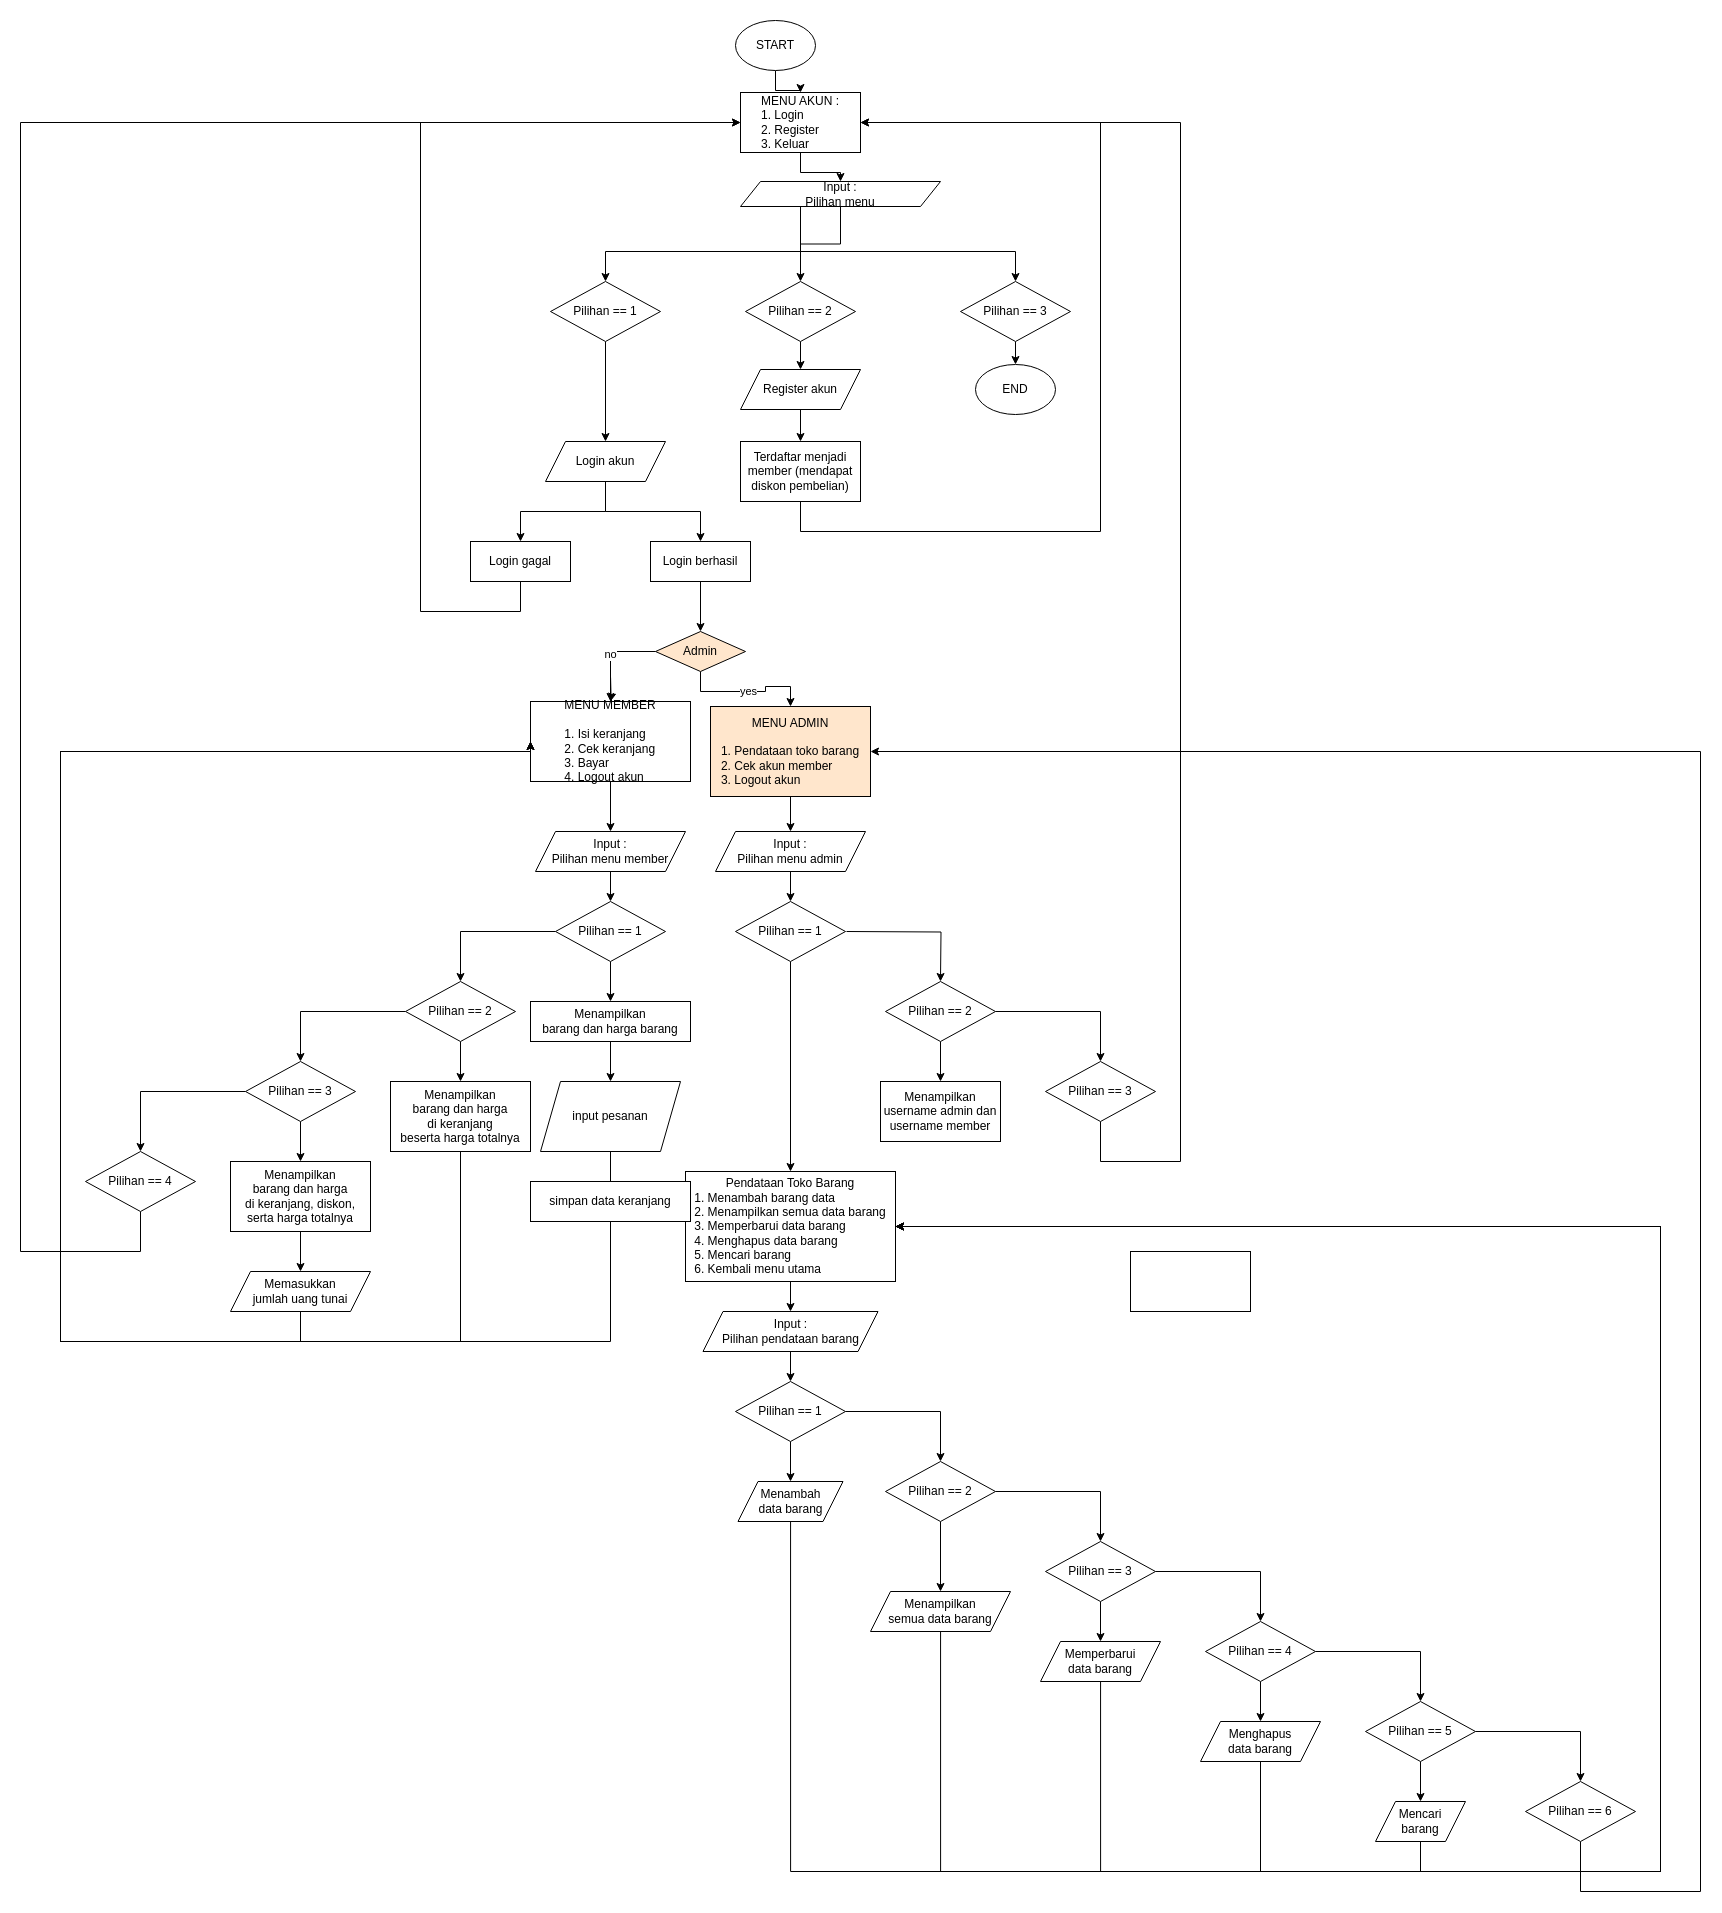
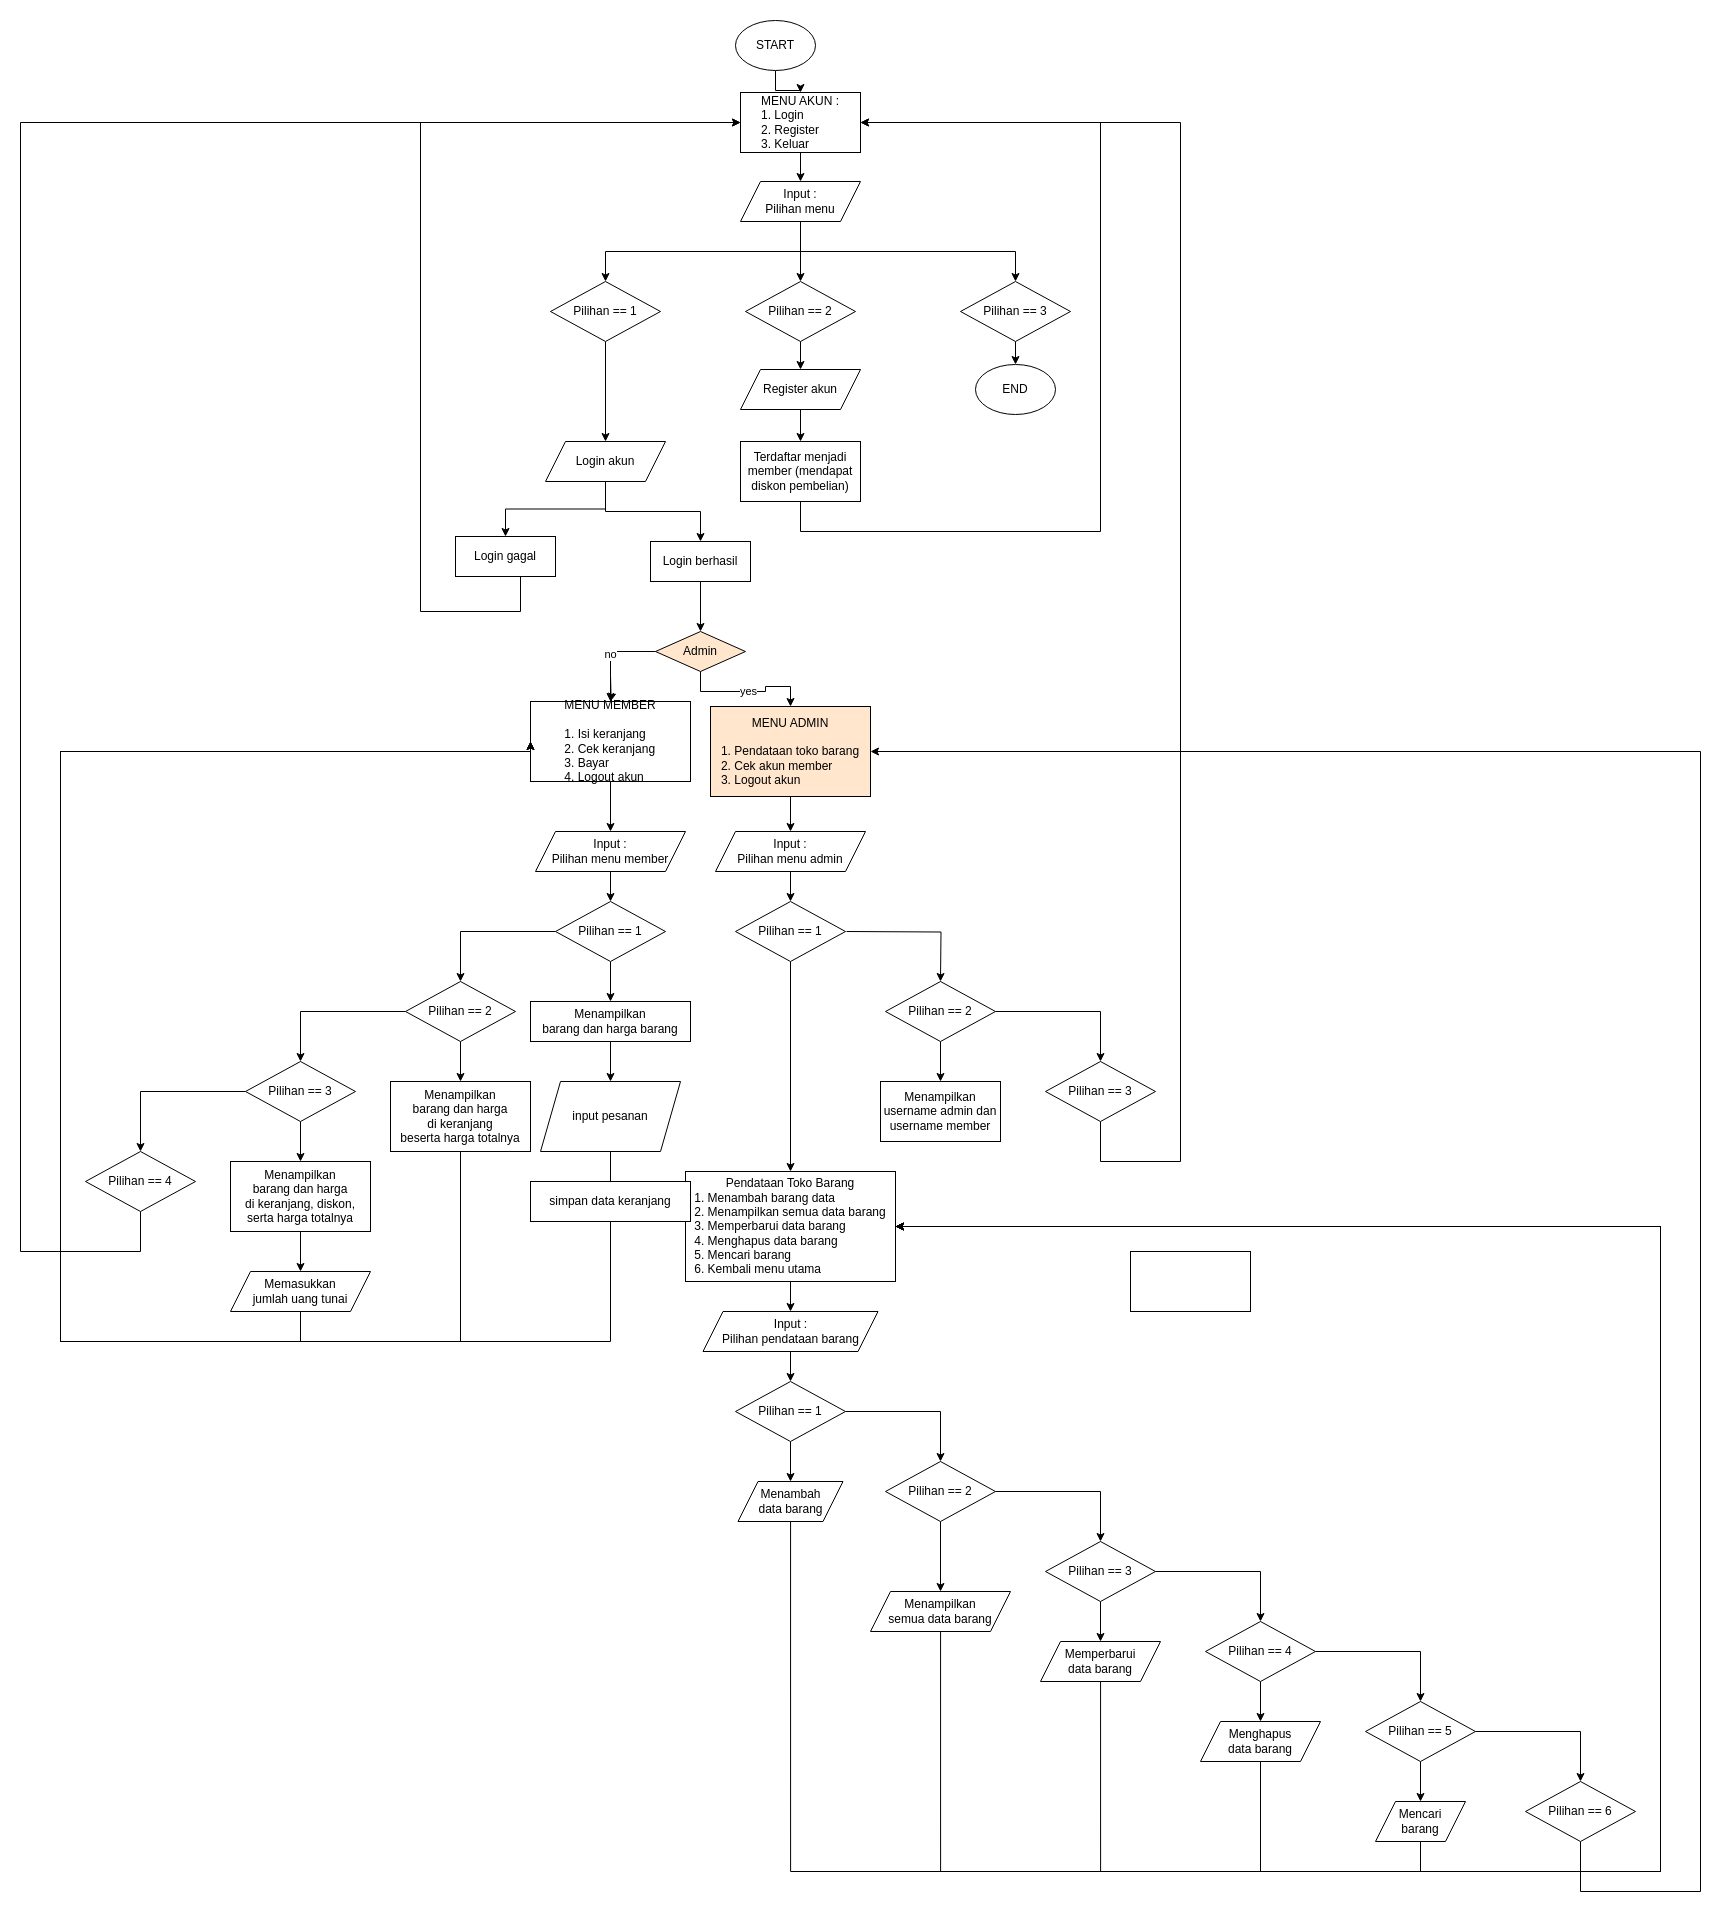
node "Input : Pilihan menu": size 200x25 -> 120x40
node "Login gagal": moved (521, 562) -> (506, 557)
